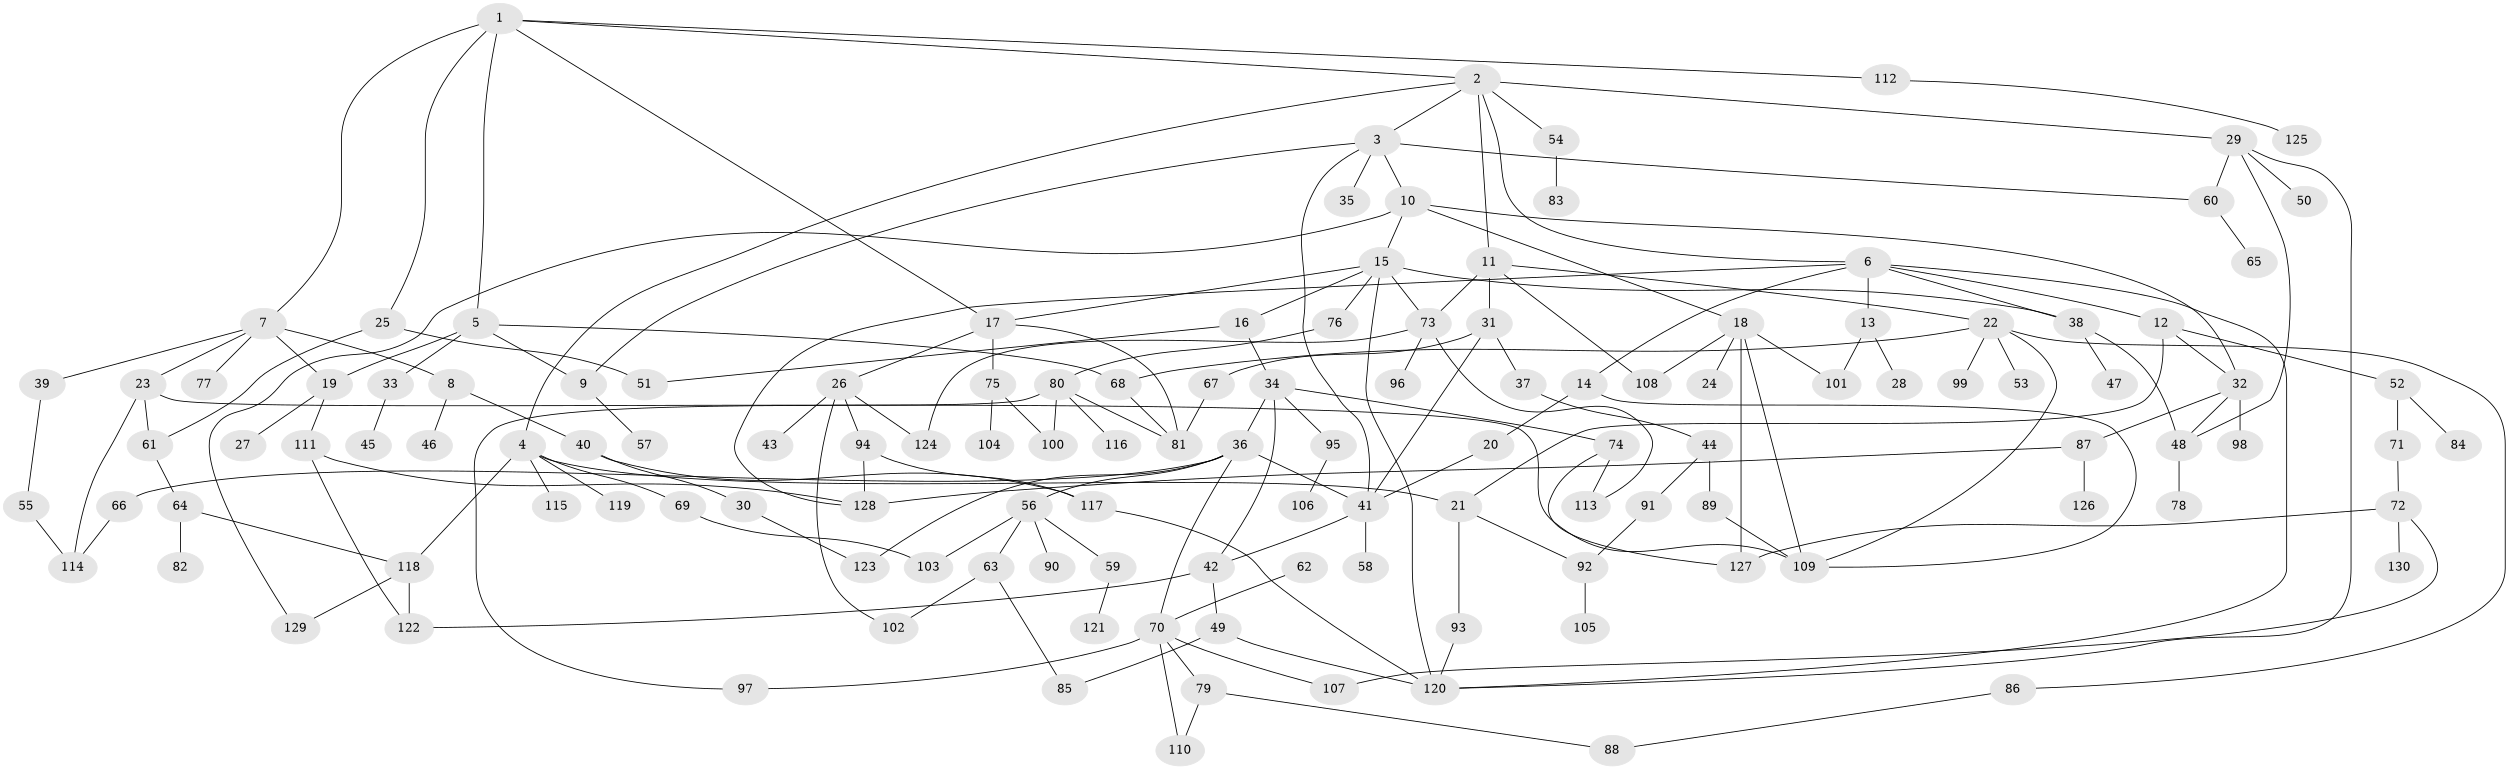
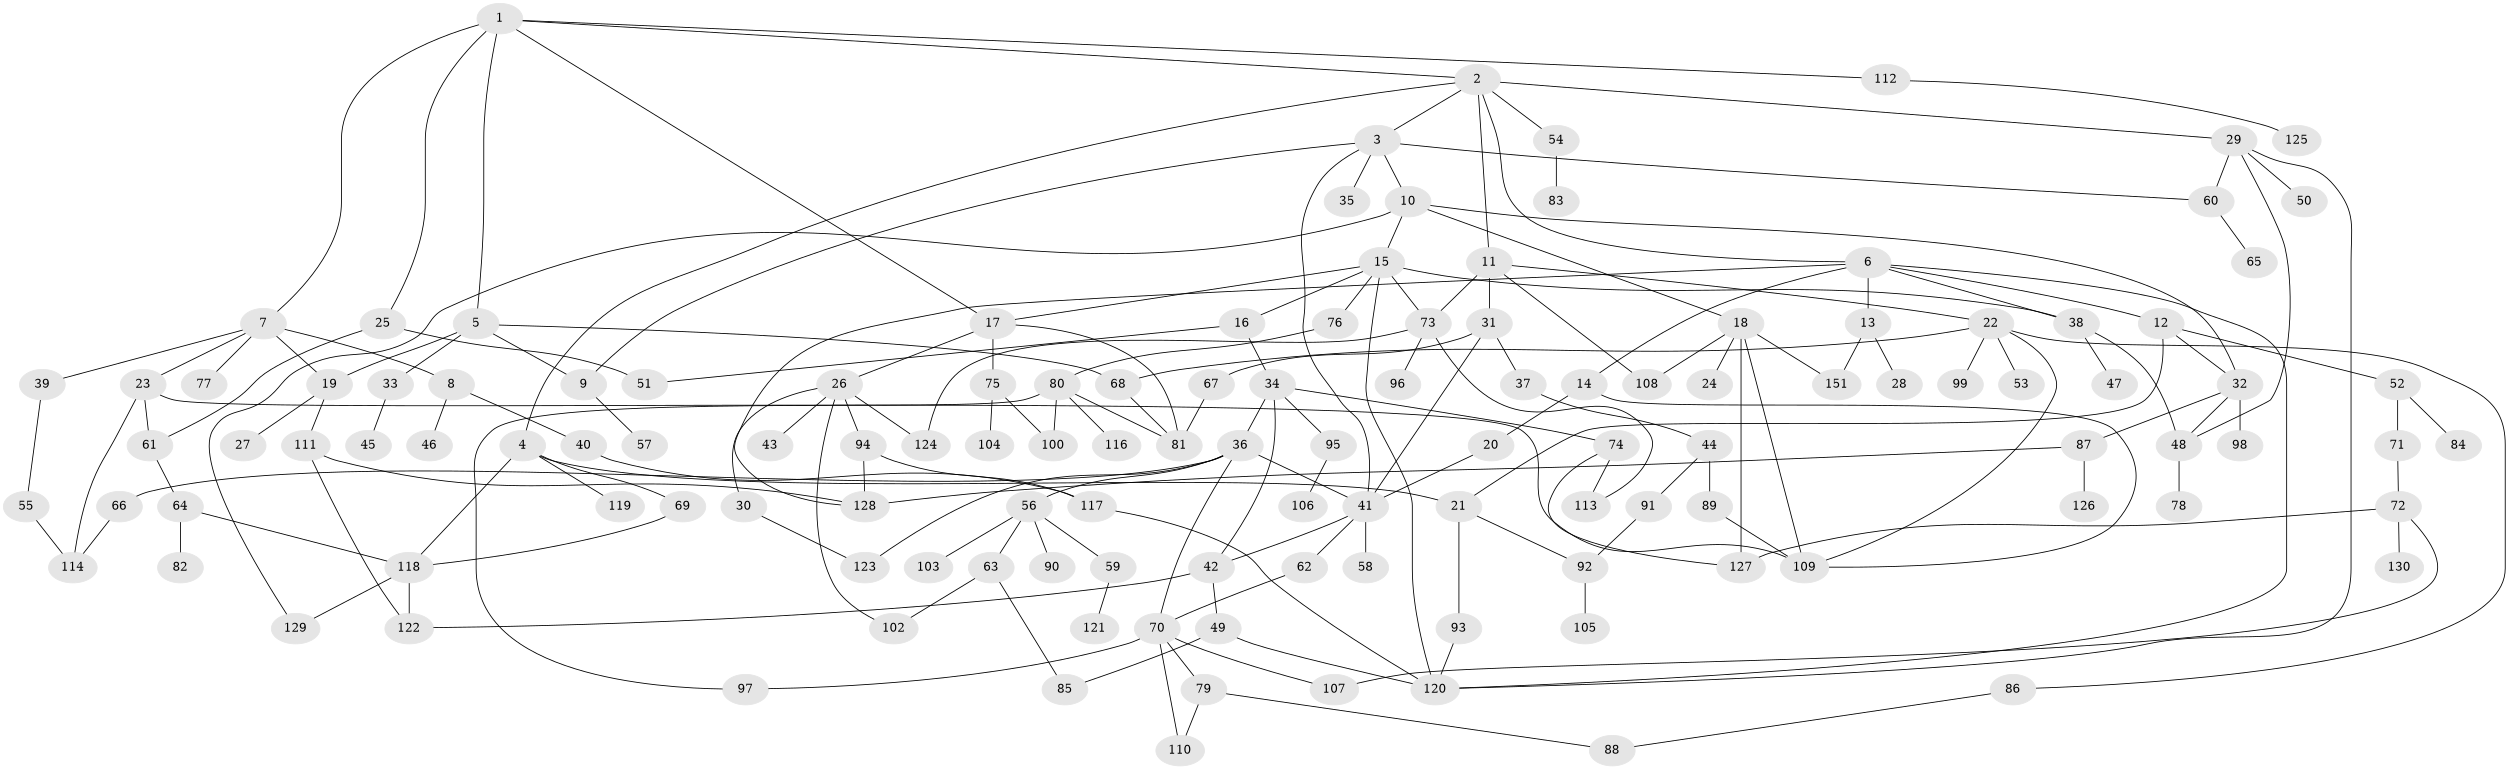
node "101": label "101" -> "151"
edge "40" -- "30": now "26" -- "30"
node "115": removed
edge "69" -- "103": now "69" -- "118"
edge "41" -- "62": added
